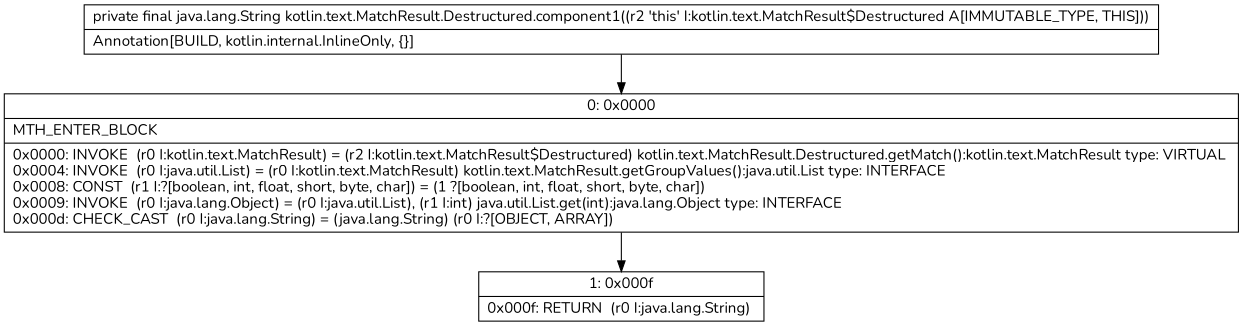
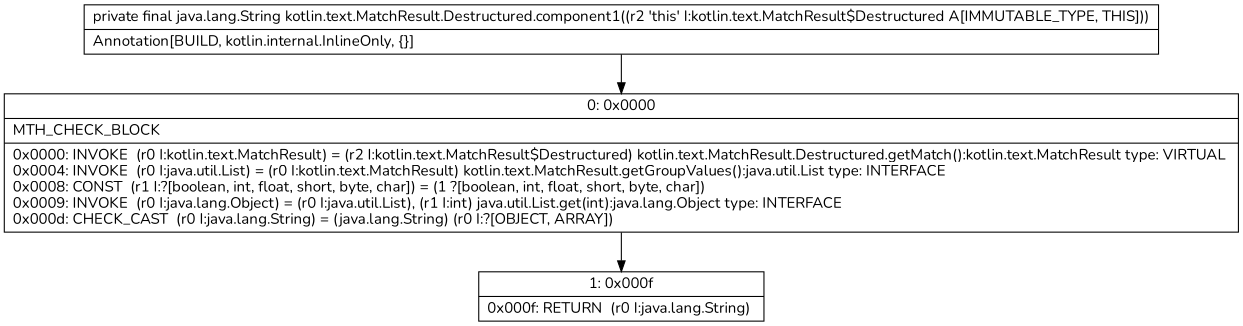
node "0: 0x0000": text "MTH_ENTER_BLOCK" -> "MTH_CHECK_BLOCK"
